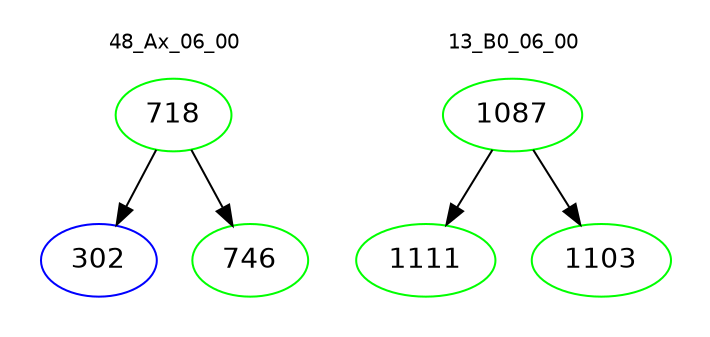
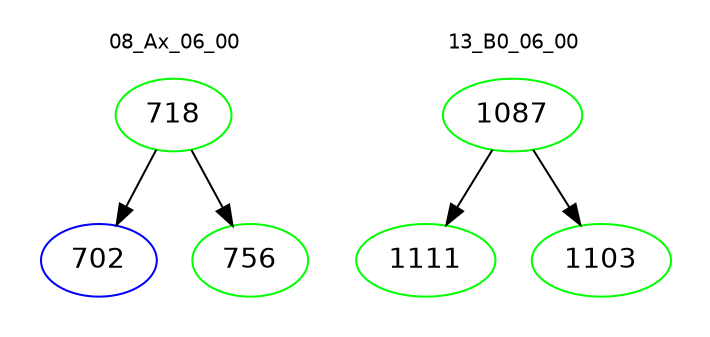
cluster "48_Ax_06_00": label "48_Ax_06_00" -> "08_Ax_06_00"
node "302": label "302" -> "702"
node "746": label "746" -> "756"
